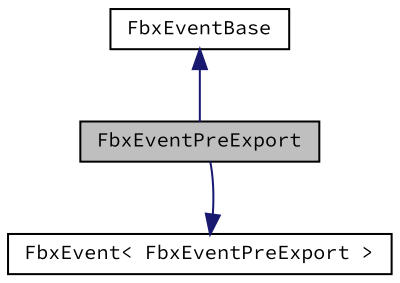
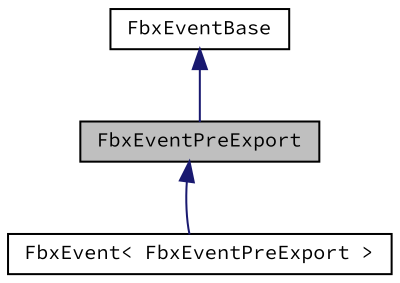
edge "FbxEventPreExport" -> "FbxEvent< FbxEventPreExport >": reversed
